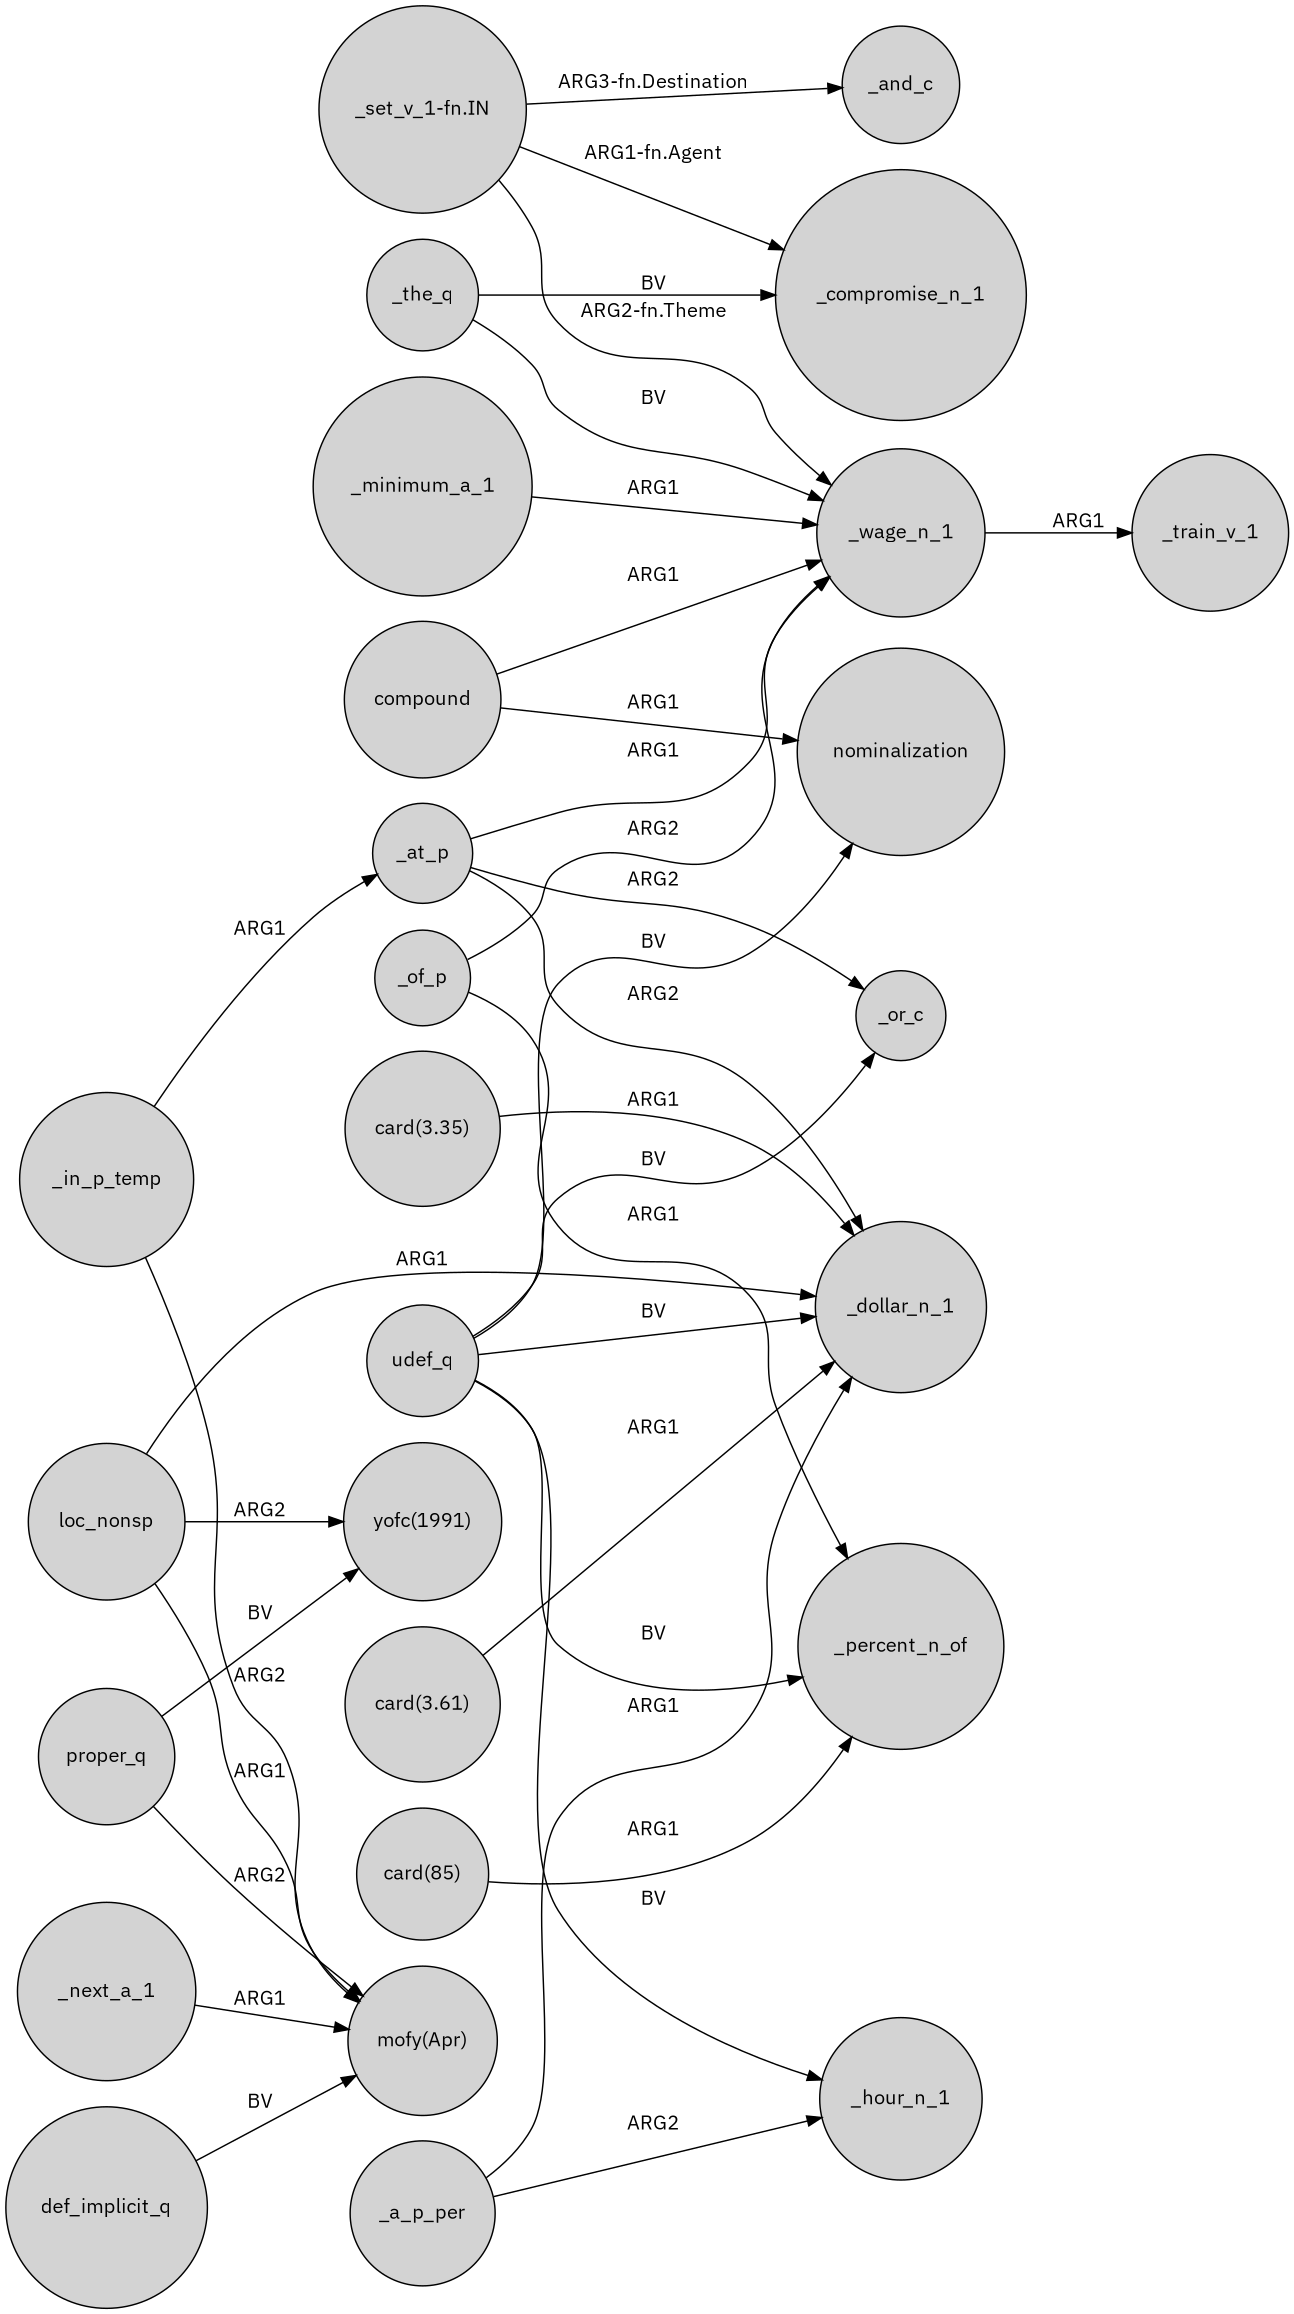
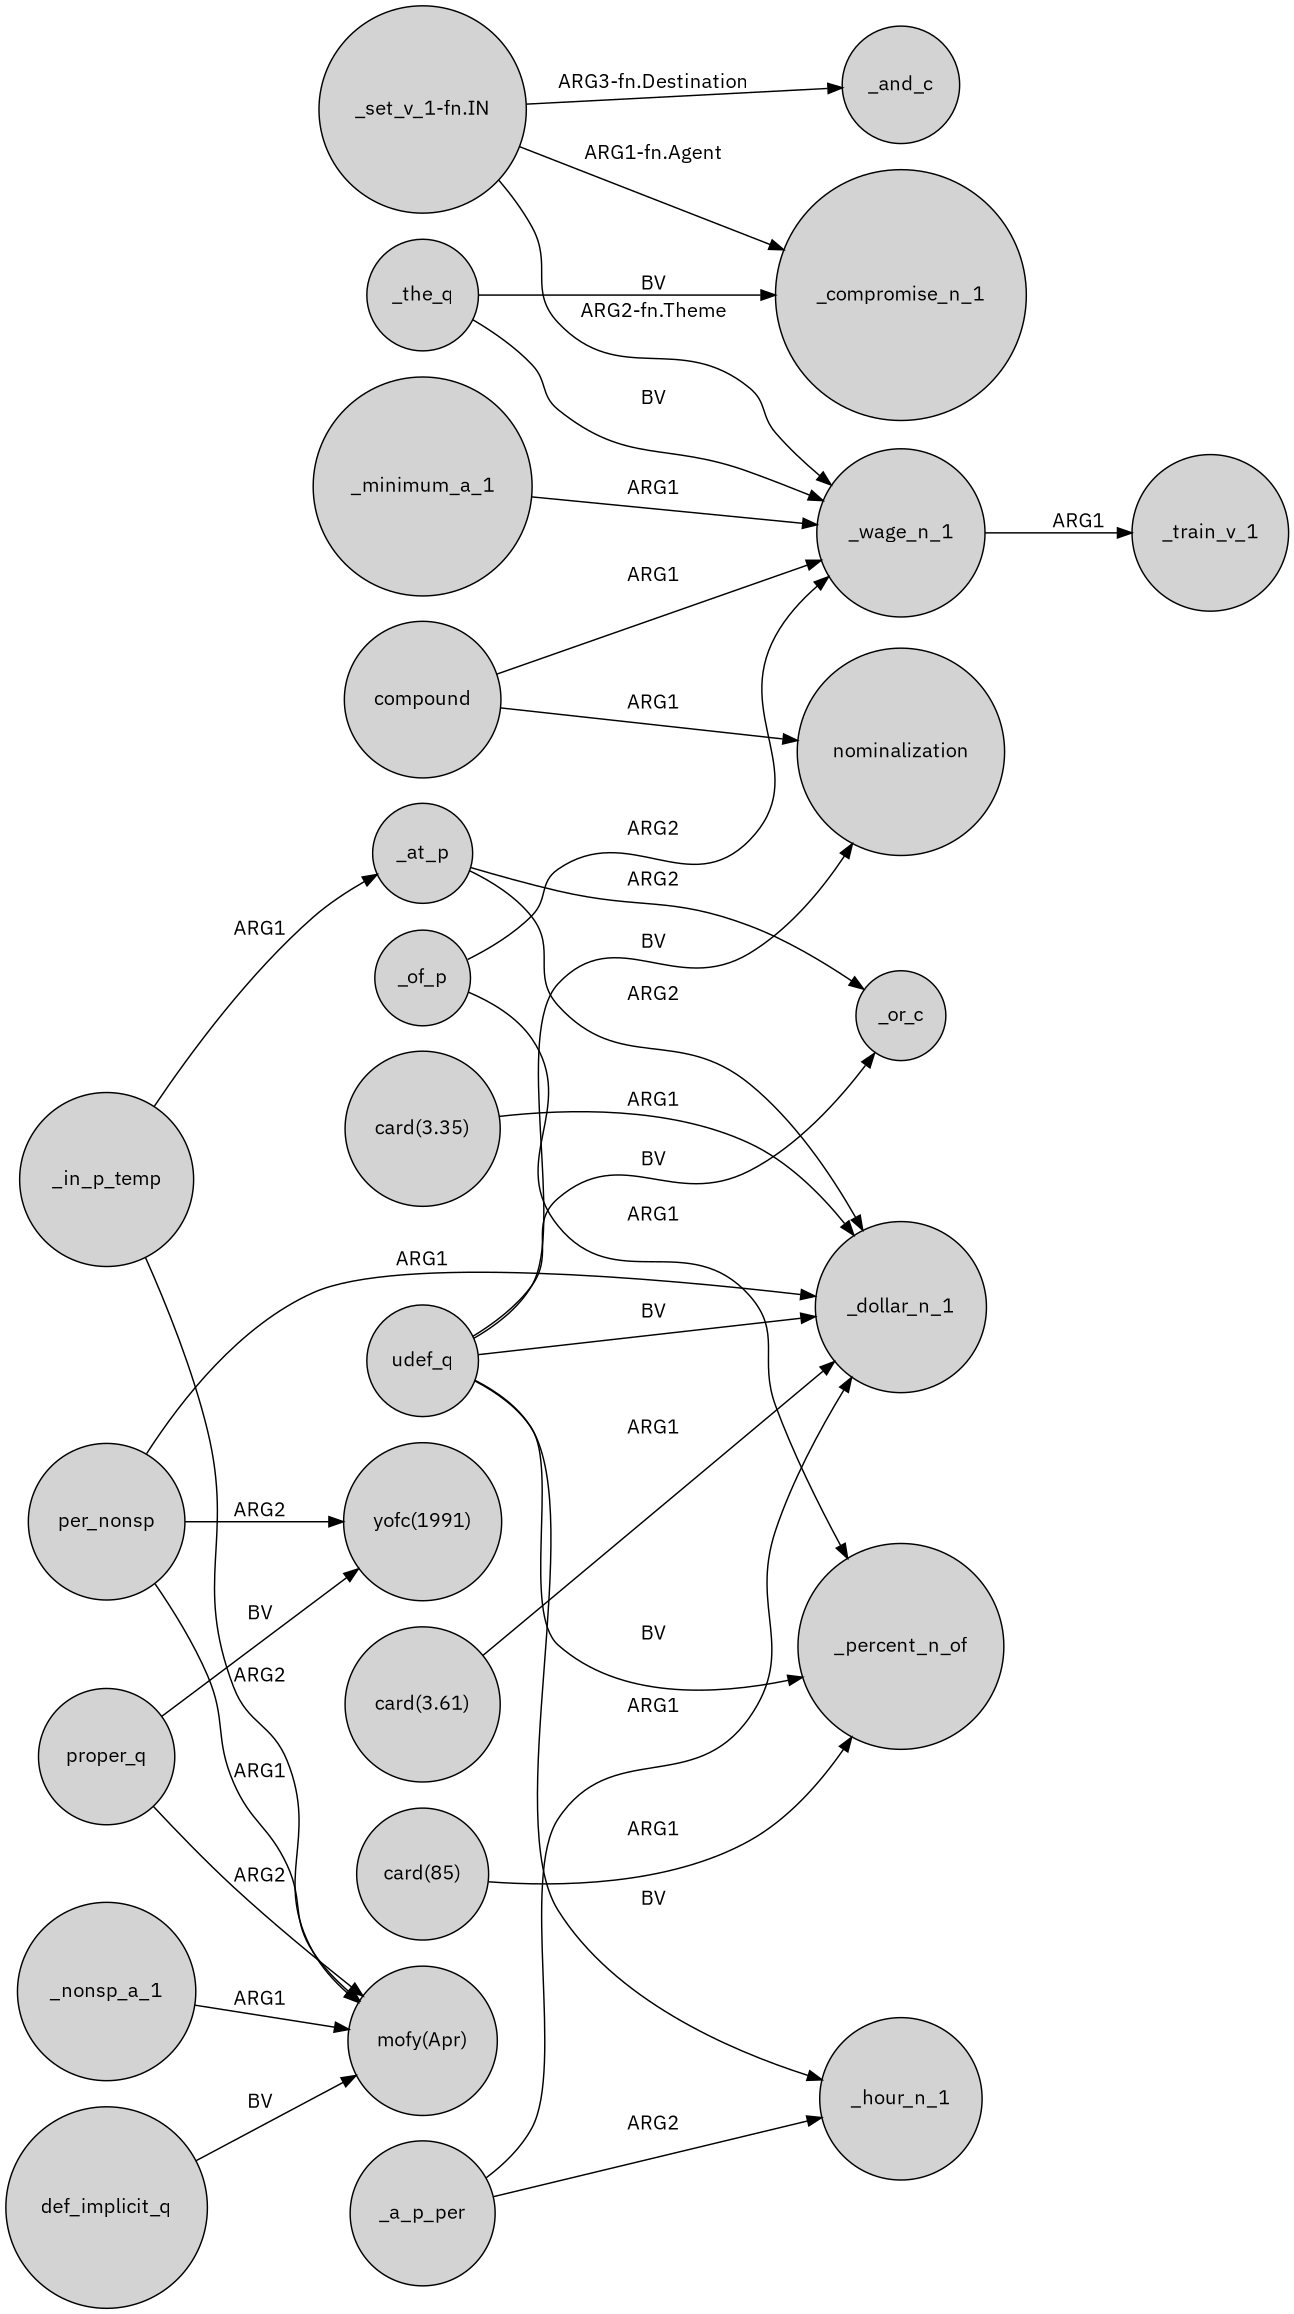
edge "_at_p" -> "_wage_n_1": removed, label "ARG1"
node "loc_nonsp": label "loc_nonsp" -> "per_nonsp"
node "_next_a_1": label "_next_a_1" -> "_nonsp_a_1"
